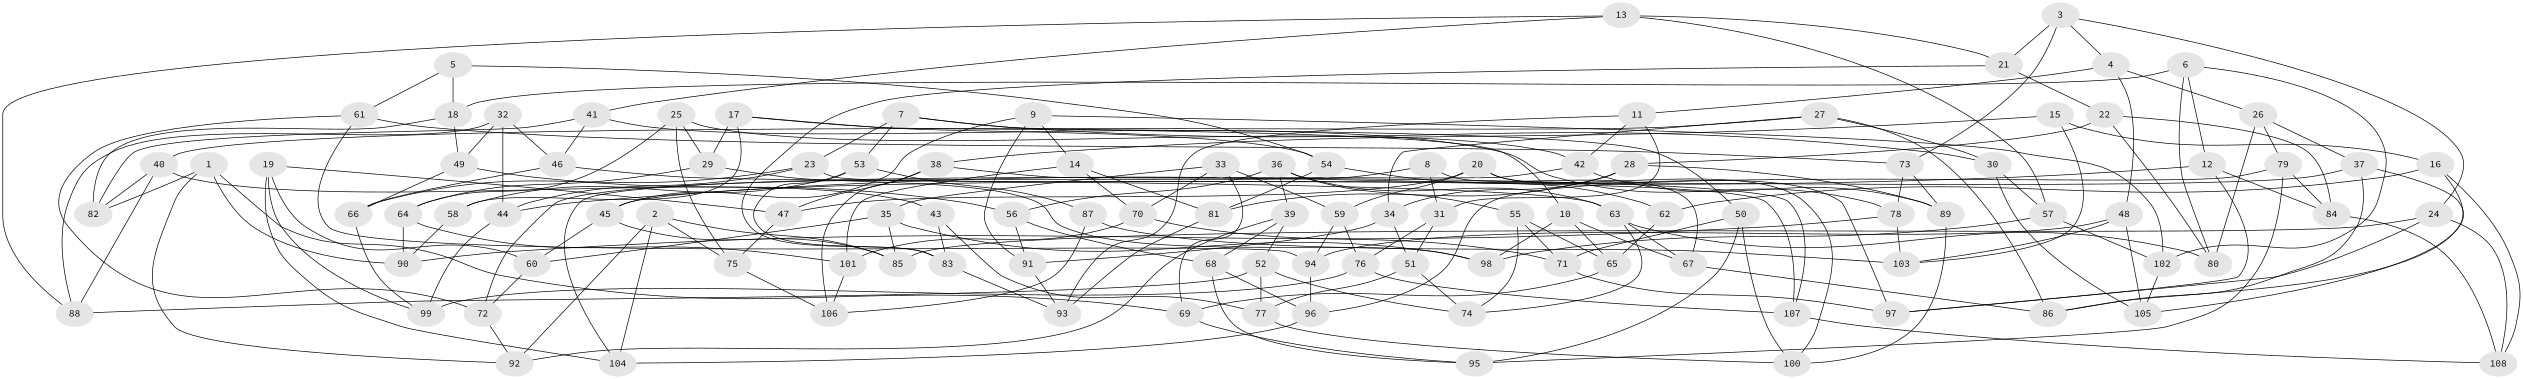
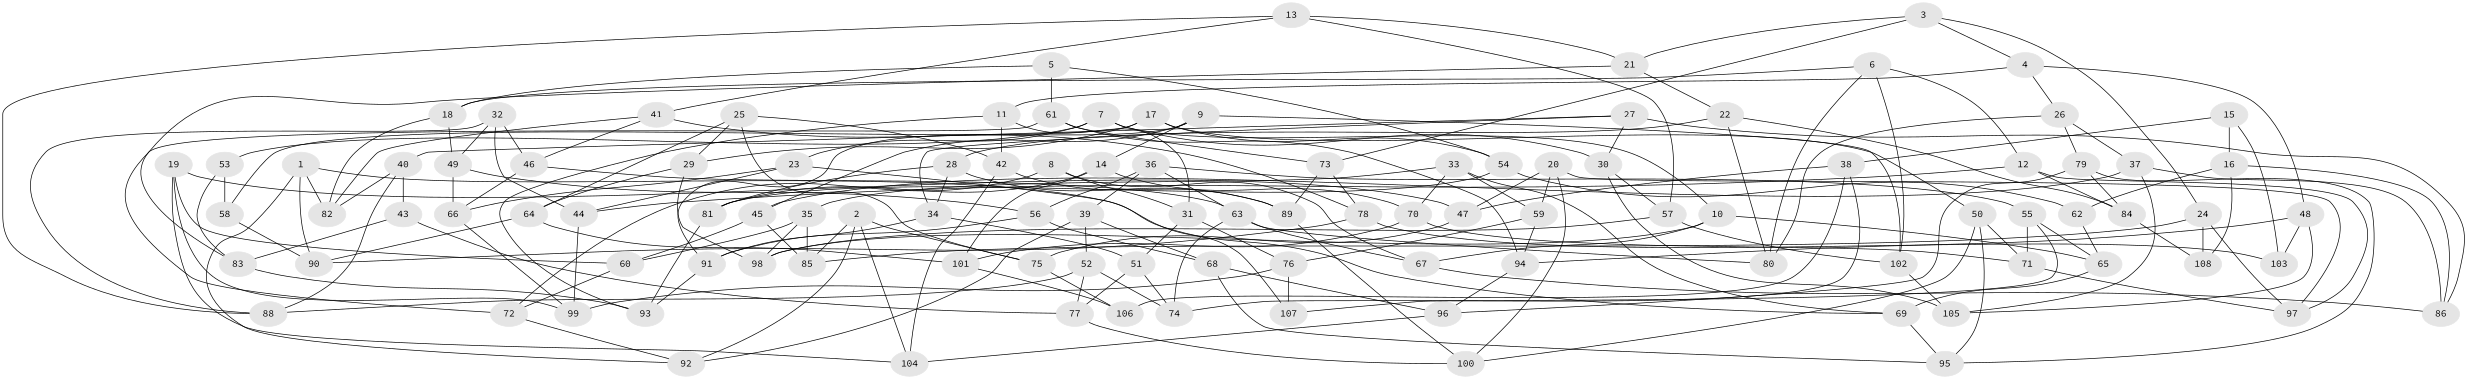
node "87": removed
edge "107" -- "108": removed
